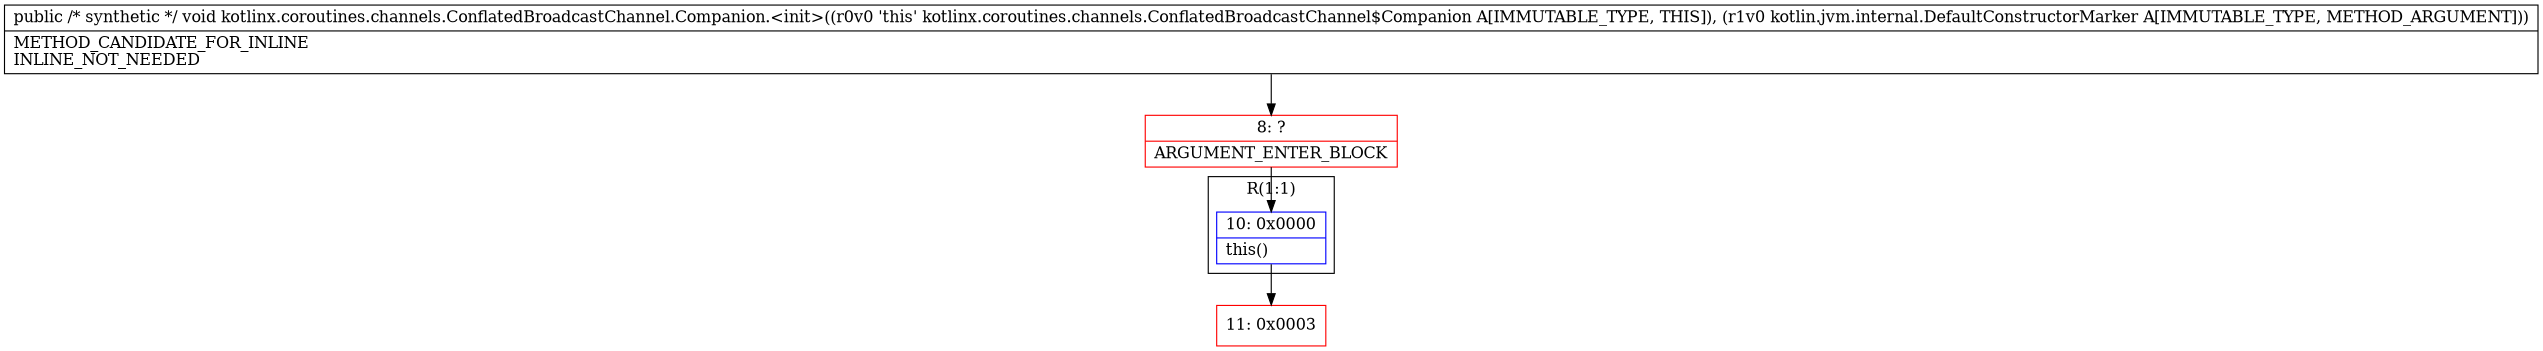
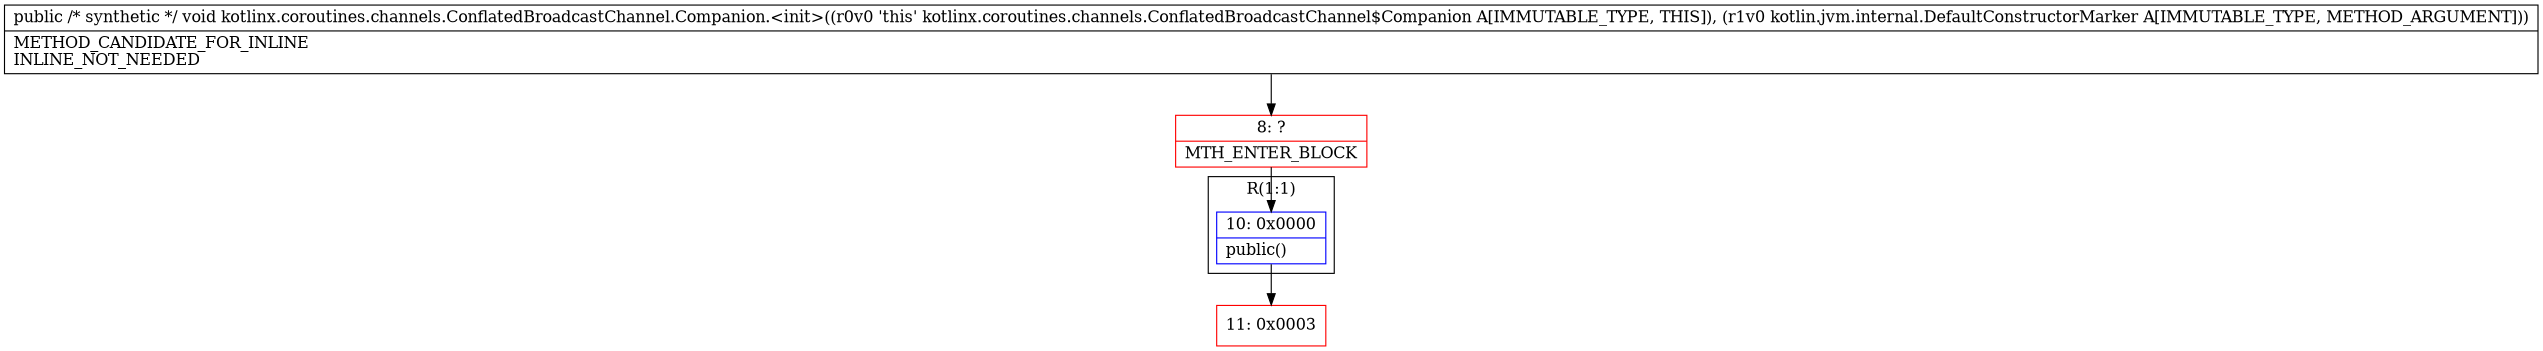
node "8: ?": text "ARGUMENT_ENTER_BLOCK" -> "MTH_ENTER_BLOCK"
node "10: 0x0000": text "this()" -> "public()"
